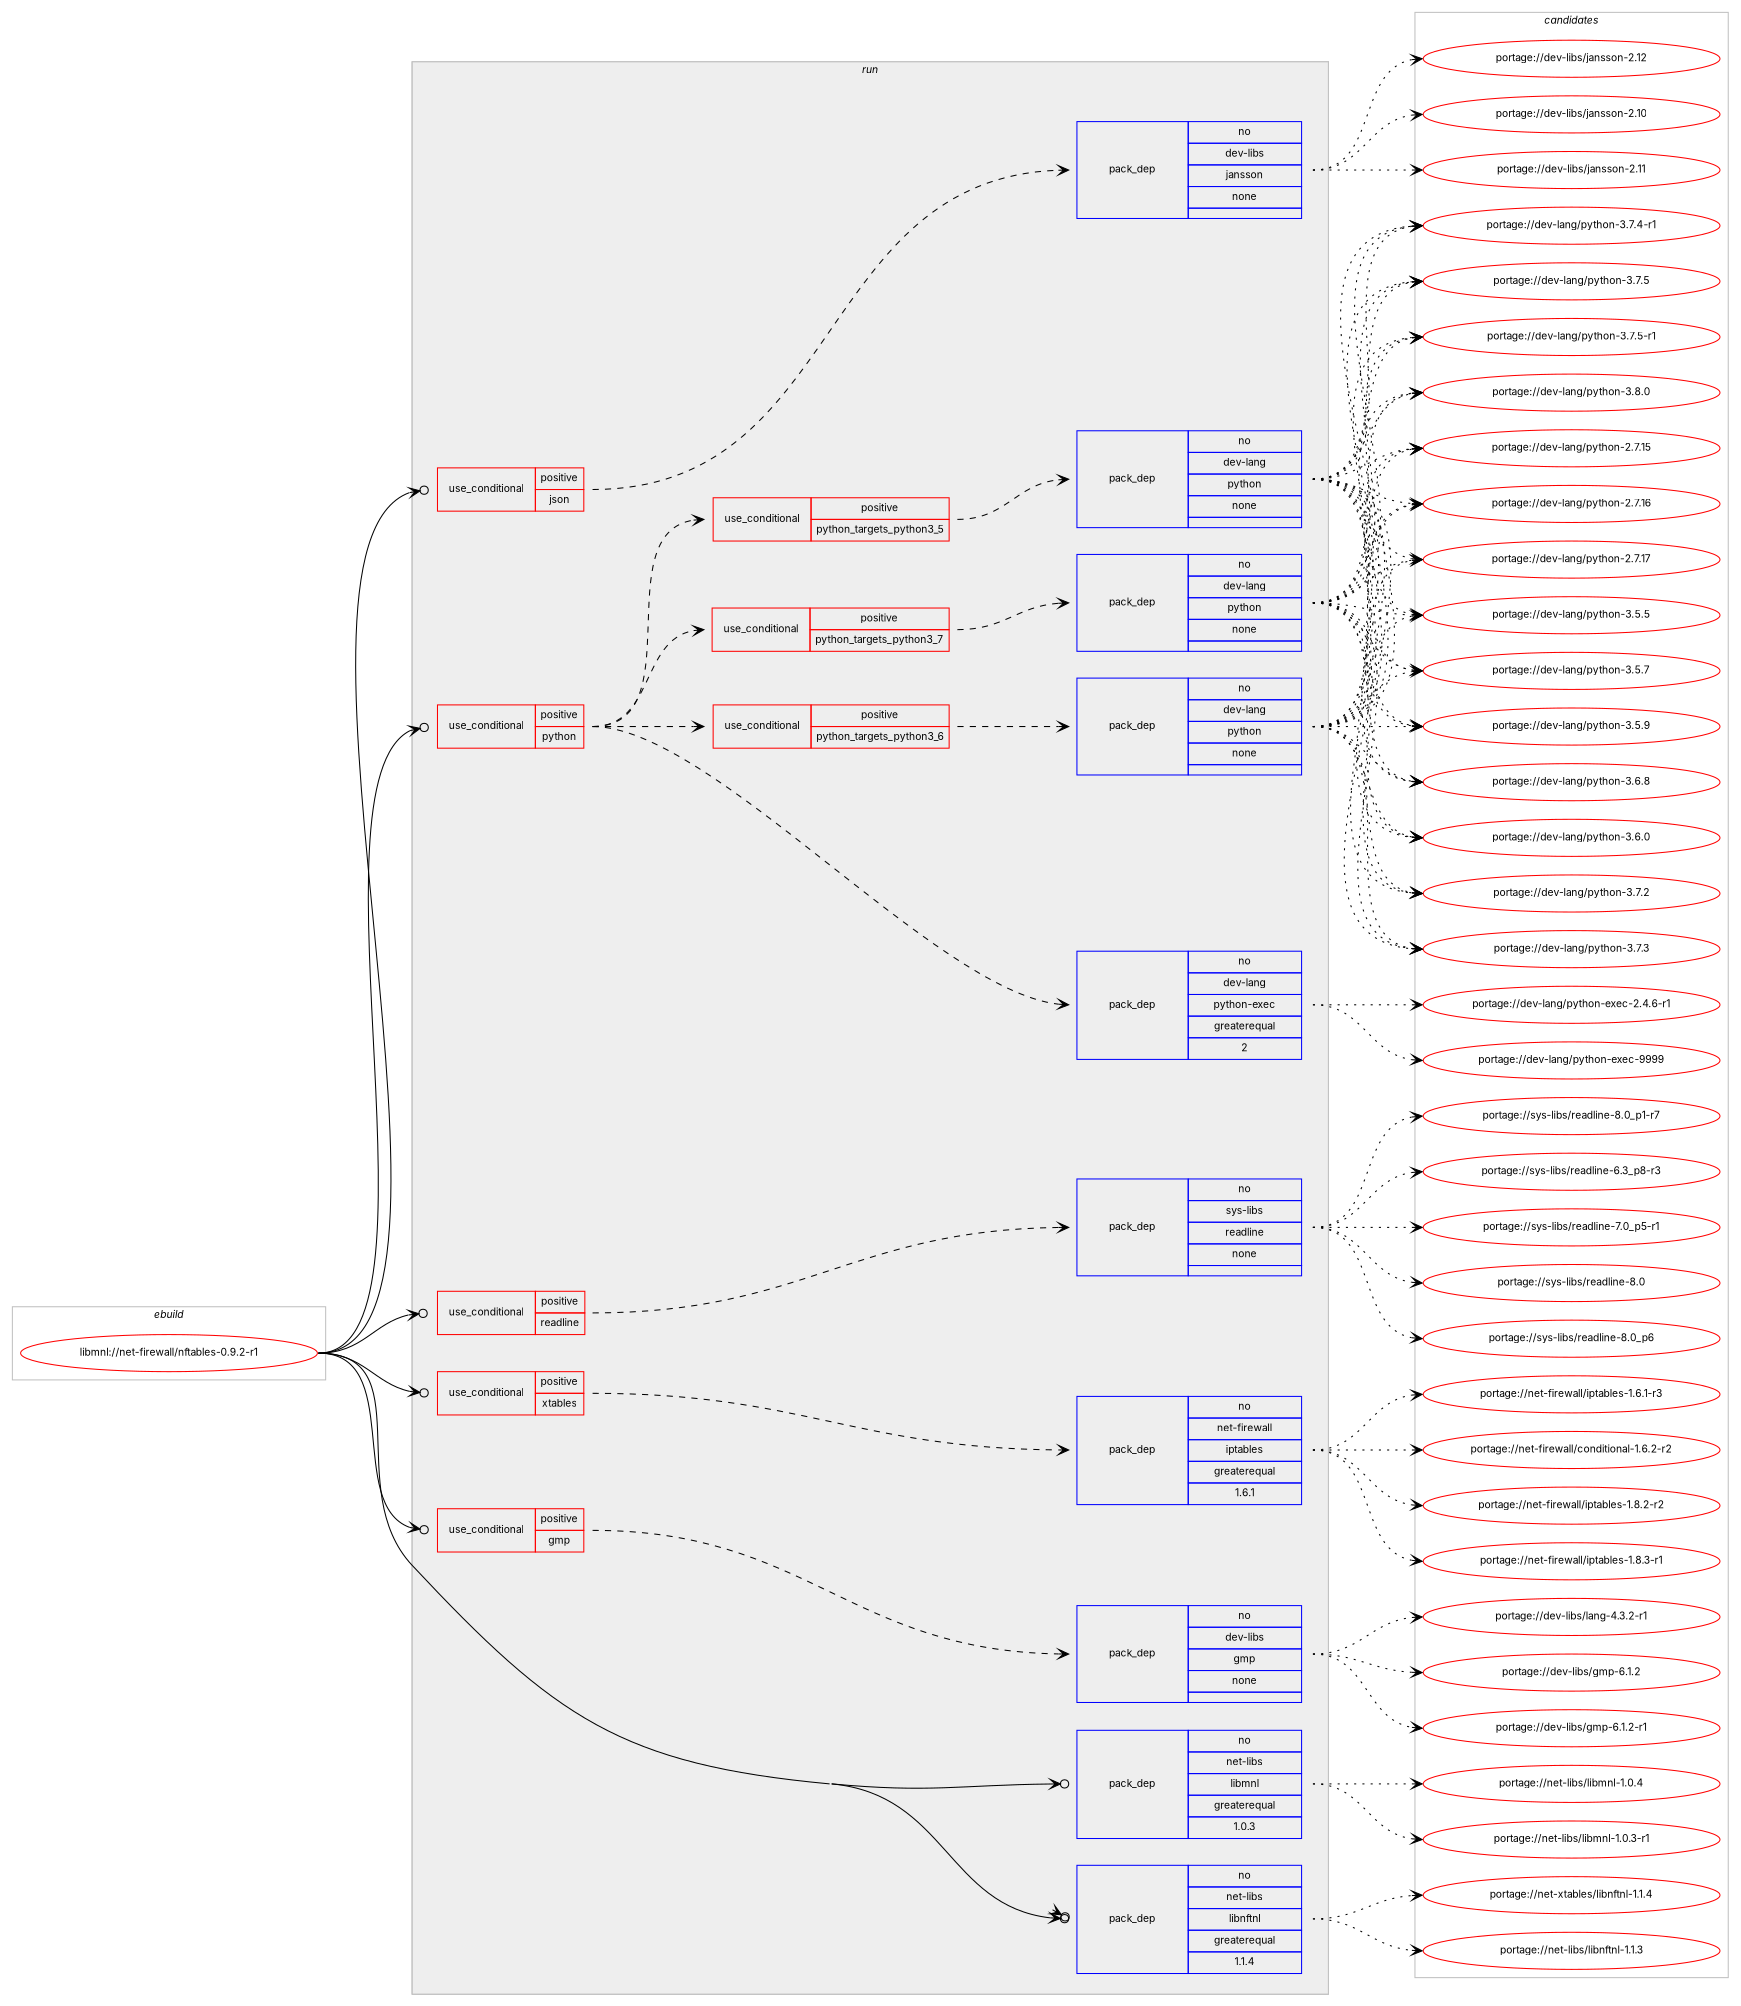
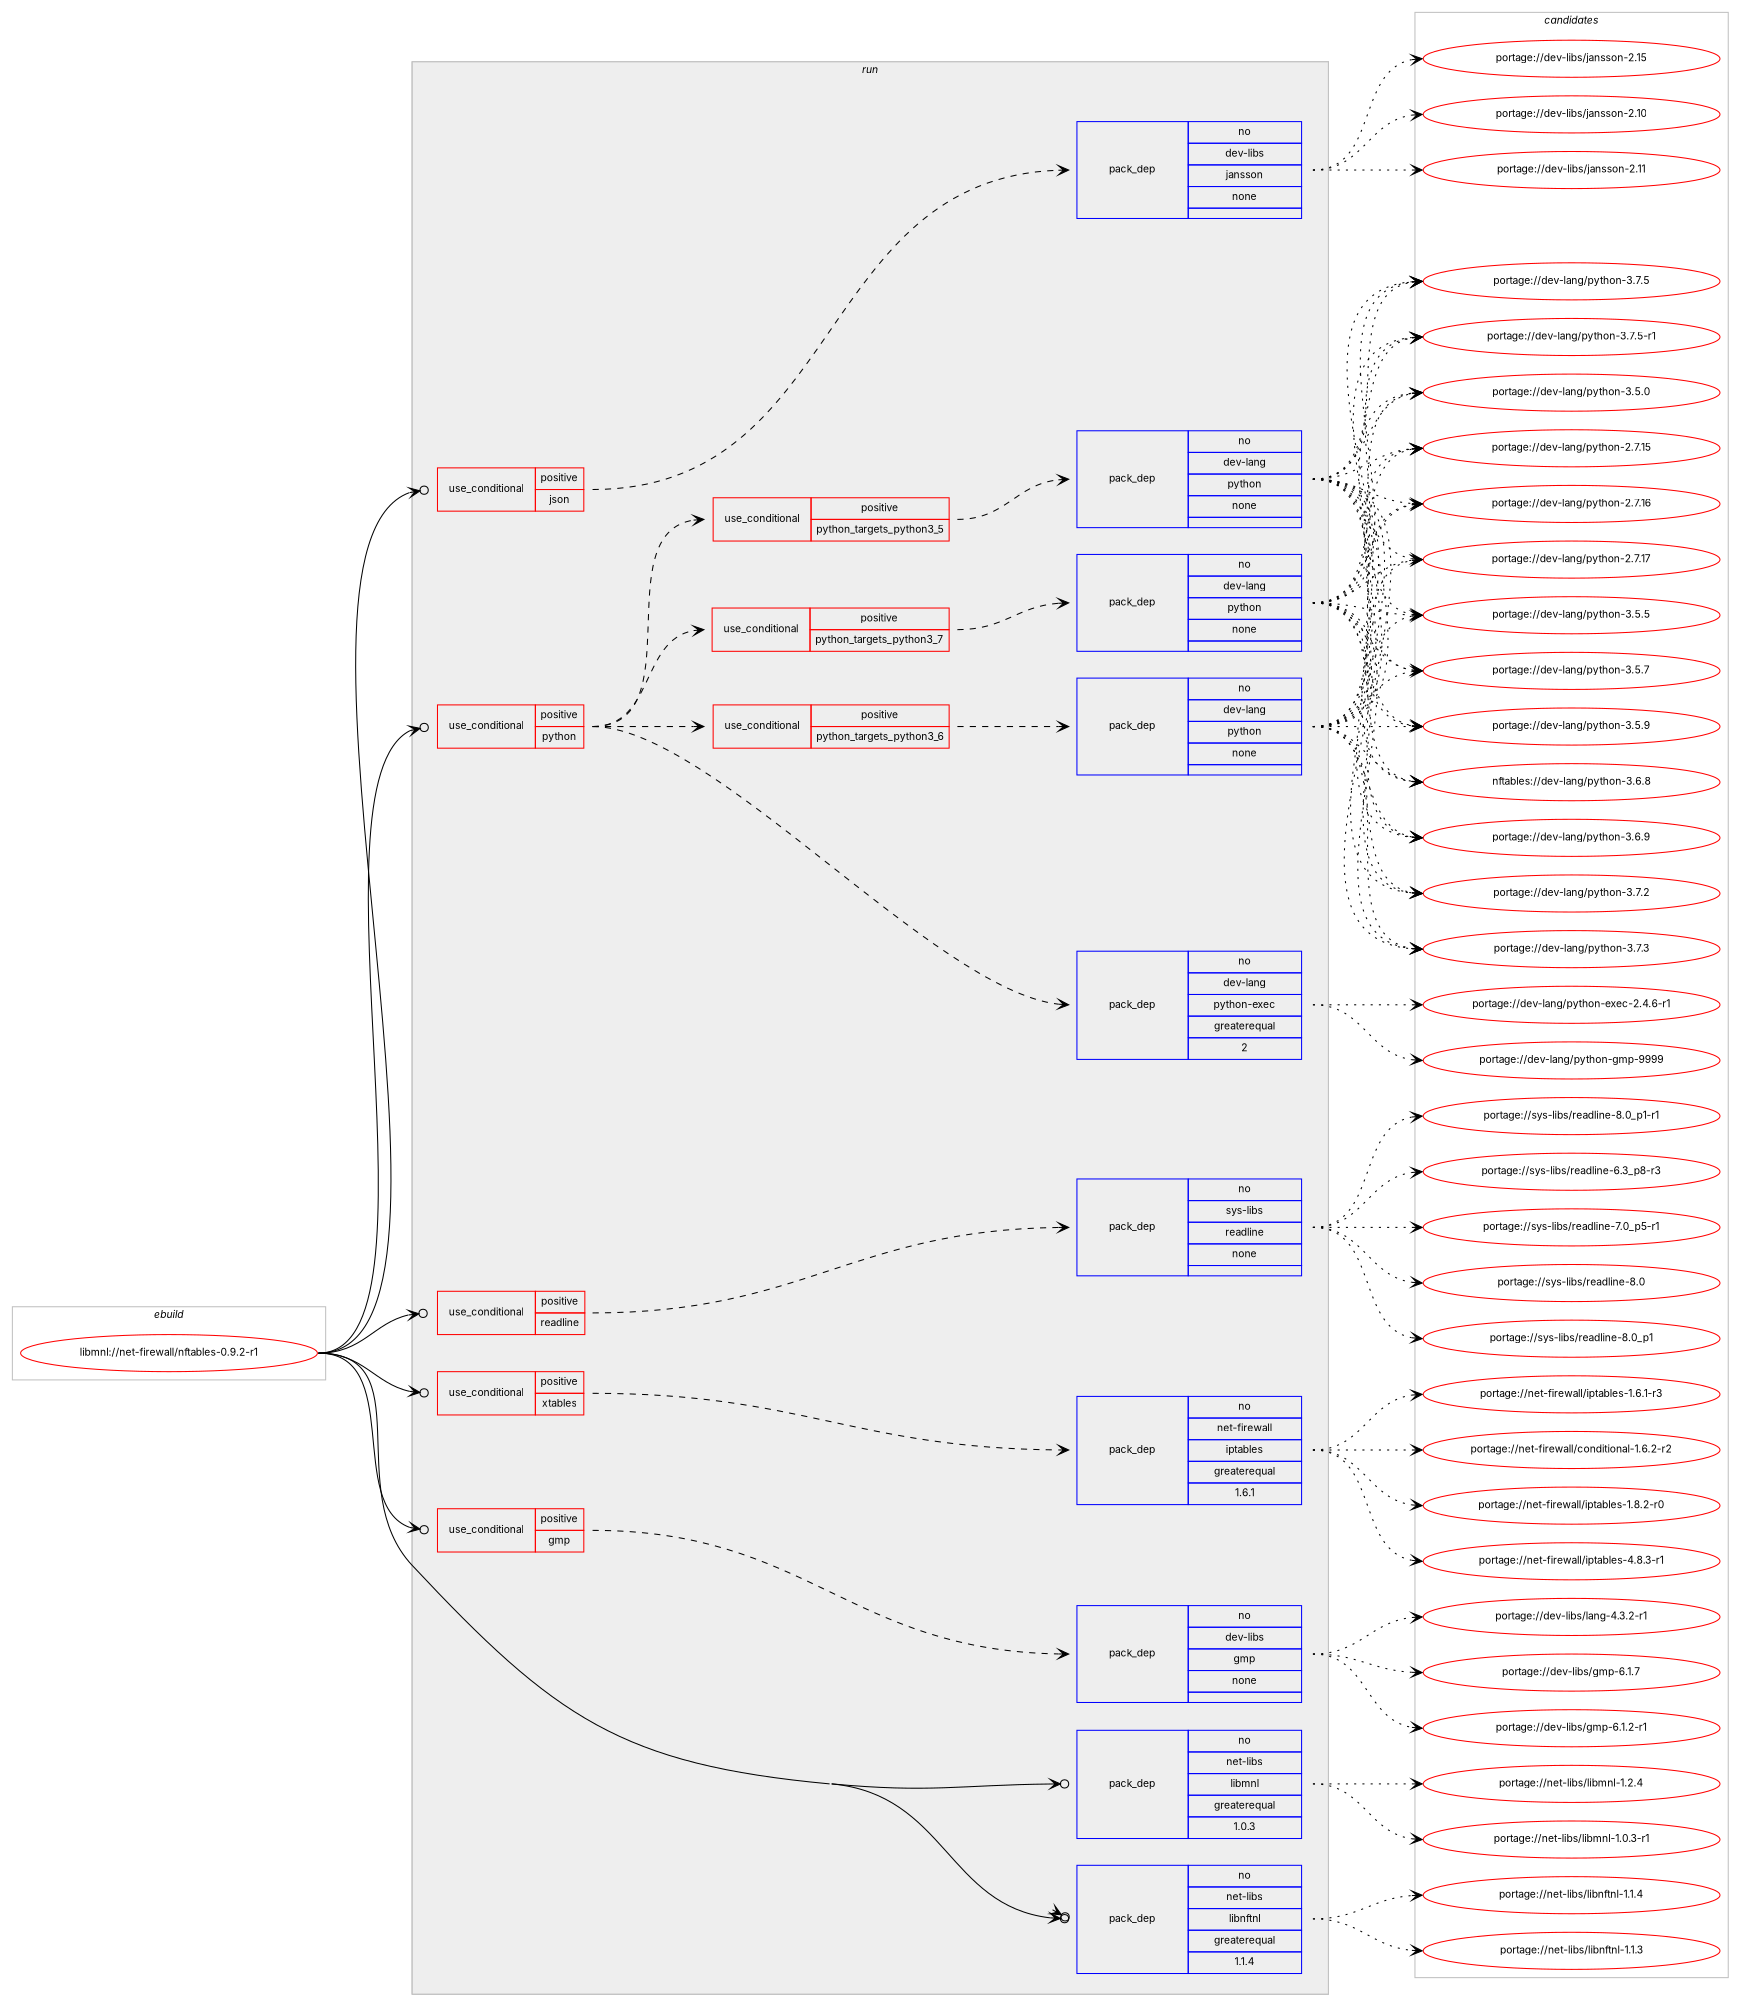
node "portage://dev-libs/jansson-2.12": label "portage://dev-libs/jansson-2.12" -> "portage://dev-libs/jansson-2.15"
node "portage://dev-lang/python-3.7.4-r1": removed
node "portage://dev-lang/python-3.8.0": label "portage://dev-lang/python-3.8.0" -> "portage://dev-lang/python-3.5.0"
node "portage://dev-lang/python-3.6.8": label "portage://dev-lang/python-3.6.8" -> "nftables://dev-lang/python-3.6.8"
node "portage://dev-lang/python-3.6.0": label "portage://dev-lang/python-3.6.0" -> "portage://dev-lang/python-3.6.9"
node "portage://dev-lang/python-exec-9999": label "portage://dev-lang/python-exec-9999" -> "portage://dev-lang/python-gmp-9999"
node "portage://sys-libs/readline-8.0_p1-r7": label "portage://sys-libs/readline-8.0_p1-r7" -> "portage://sys-libs/readline-8.0_p1-r1"
node "portage://sys-libs/readline-8.0_p6": label "portage://sys-libs/readline-8.0_p6" -> "portage://sys-libs/readline-8.0_p1"
node "portage://net-firewall/iptables-1.8.2-r2": label "portage://net-firewall/iptables-1.8.2-r2" -> "portage://net-firewall/iptables-1.8.2-r0"
node "portage://net-firewall/iptables-1.8.3-r1": label "portage://net-firewall/iptables-1.8.3-r1" -> "portage://net-firewall/iptables-4.8.3-r1"
node "portage://dev-libs/gmp-6.1.2": label "portage://dev-libs/gmp-6.1.2" -> "portage://dev-libs/gmp-6.1.7"
node "portage://net-libs/libmnl-1.0.4": label "portage://net-libs/libmnl-1.0.4" -> "portage://net-libs/libmnl-1.2.4"
node "portage://net-xtables/libnftnl-1.1.4": label "portage://net-xtables/libnftnl-1.1.4" -> "portage://net-libs/libnftnl-1.1.4"
